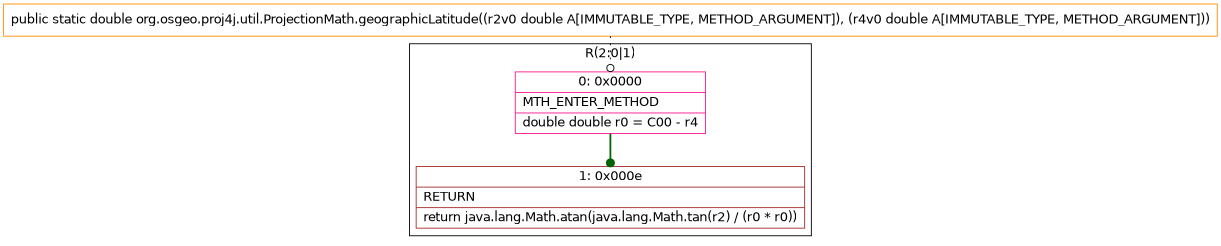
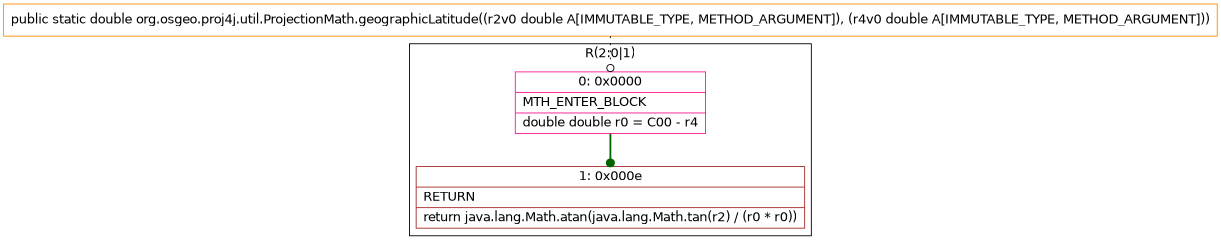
node "0: 0x0000": text "MTH_ENTER_METHOD" -> "MTH_ENTER_BLOCK"
